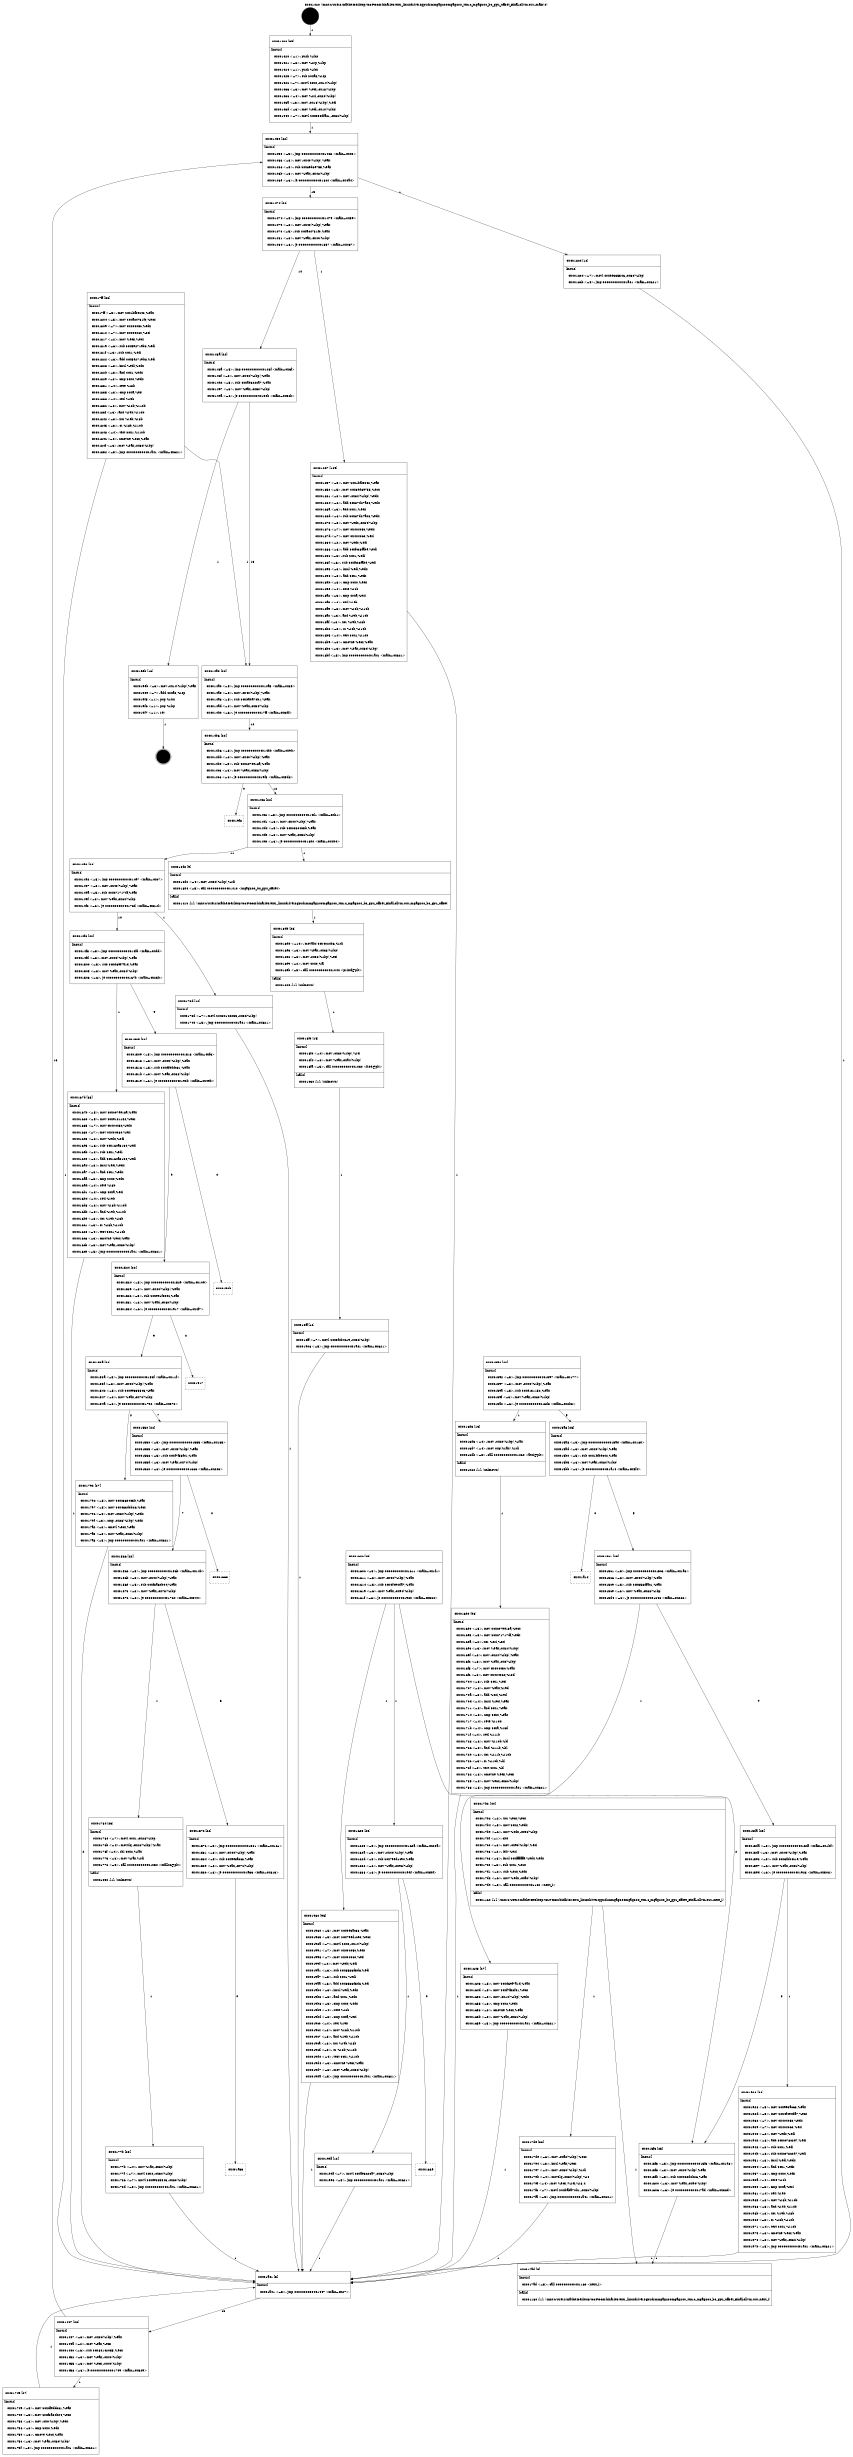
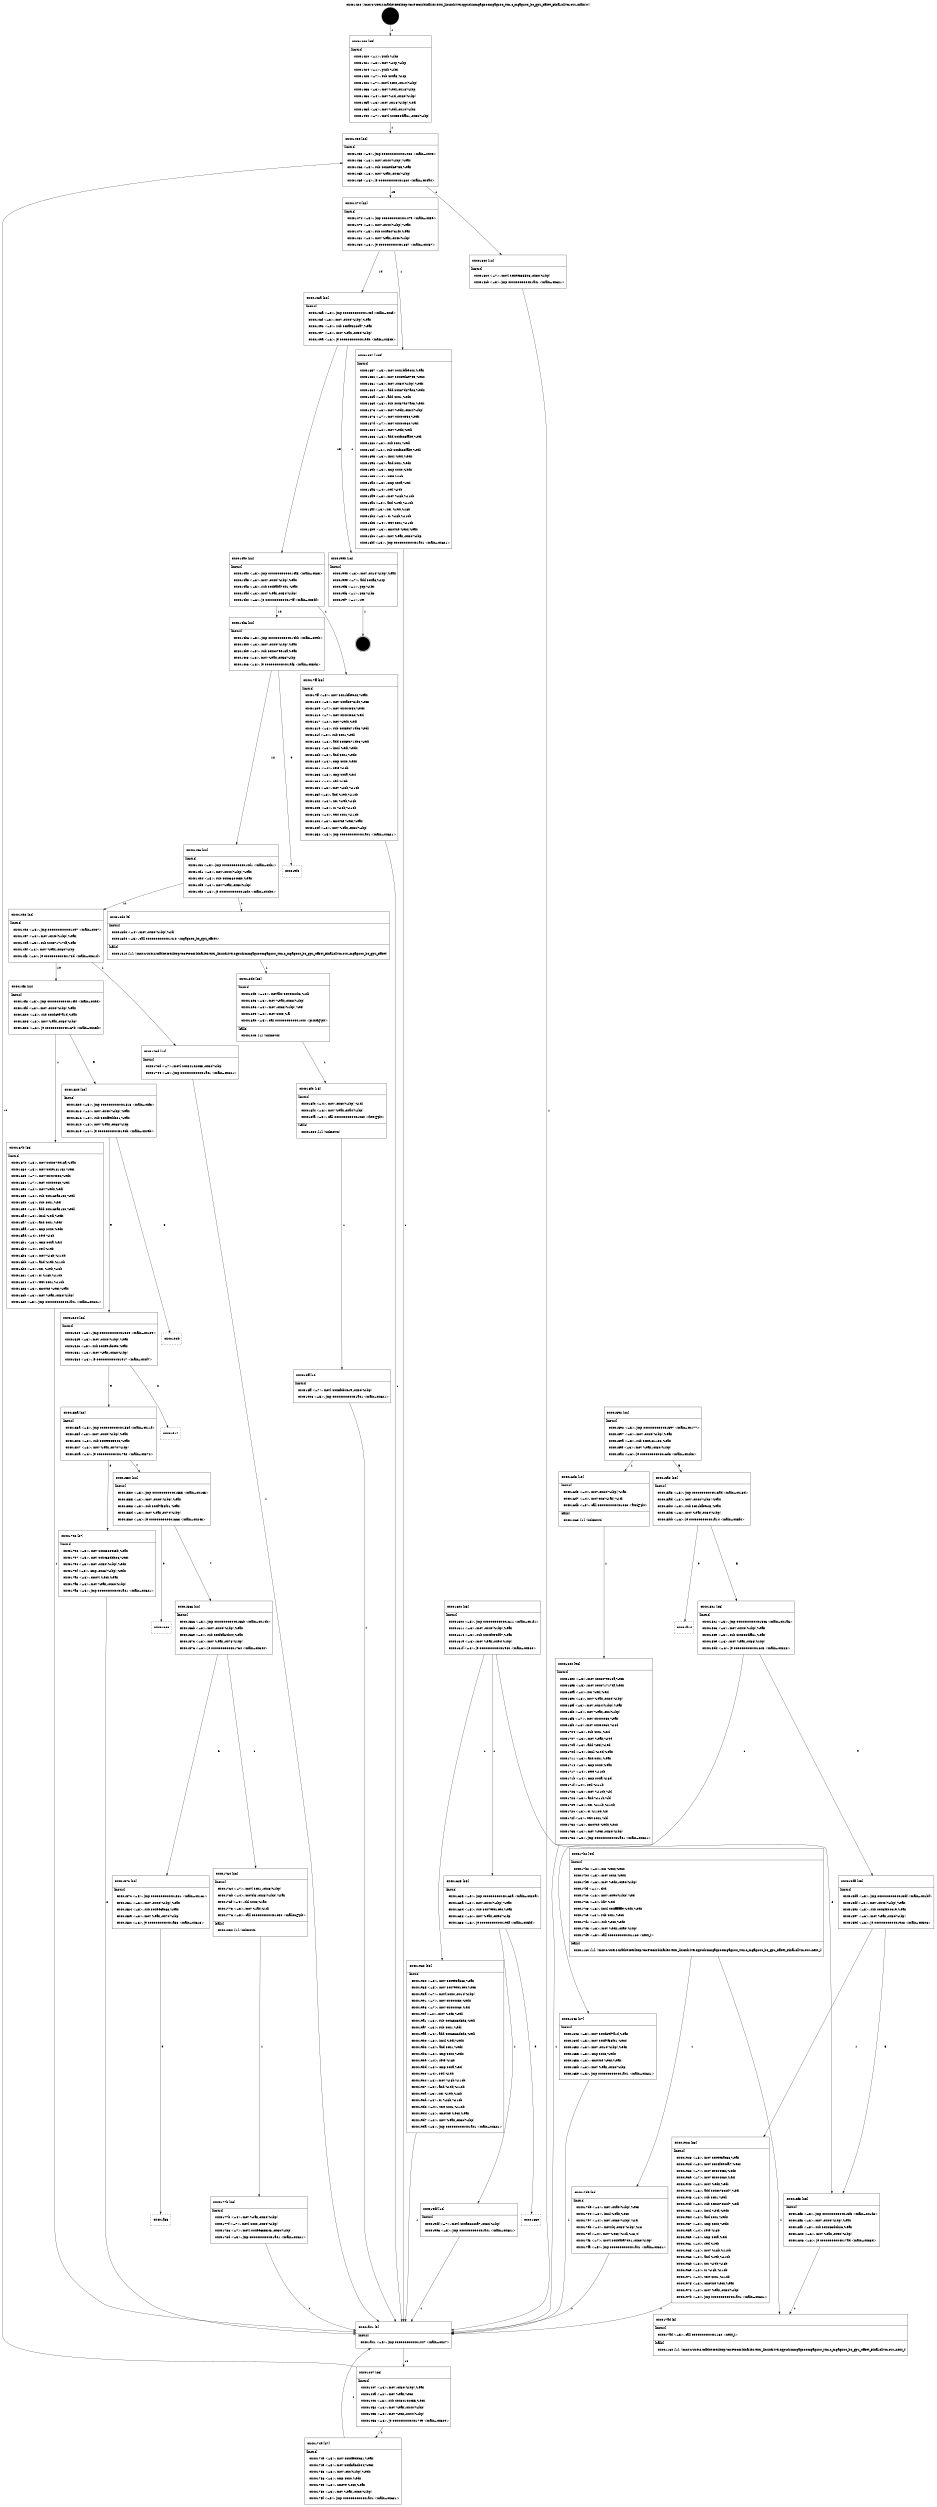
edge "0x4017ff [88]" -> "0x4014a0 [22]": reversed
